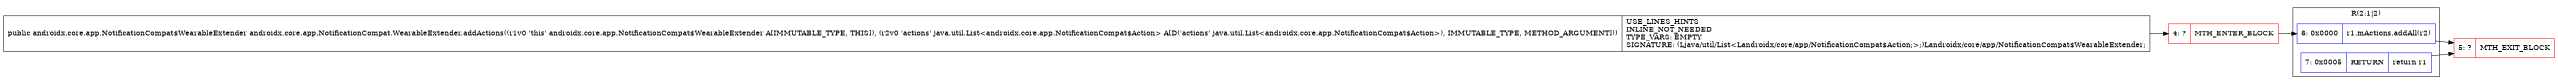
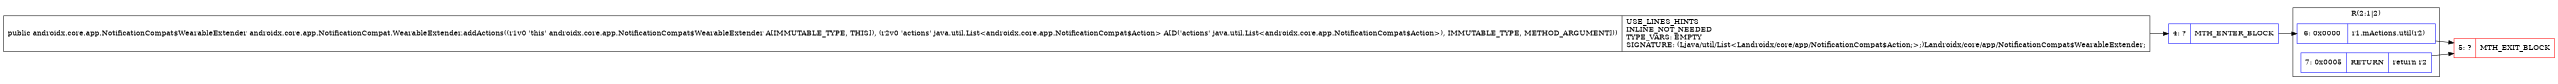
node "6: 0x0000": text "r1.mActions.addAll(r2)" -> "r1.mActions.util(r2)"
node "4: ?": color red -> blue
node "7: 0x0005": text "return r1" -> "return r2"
